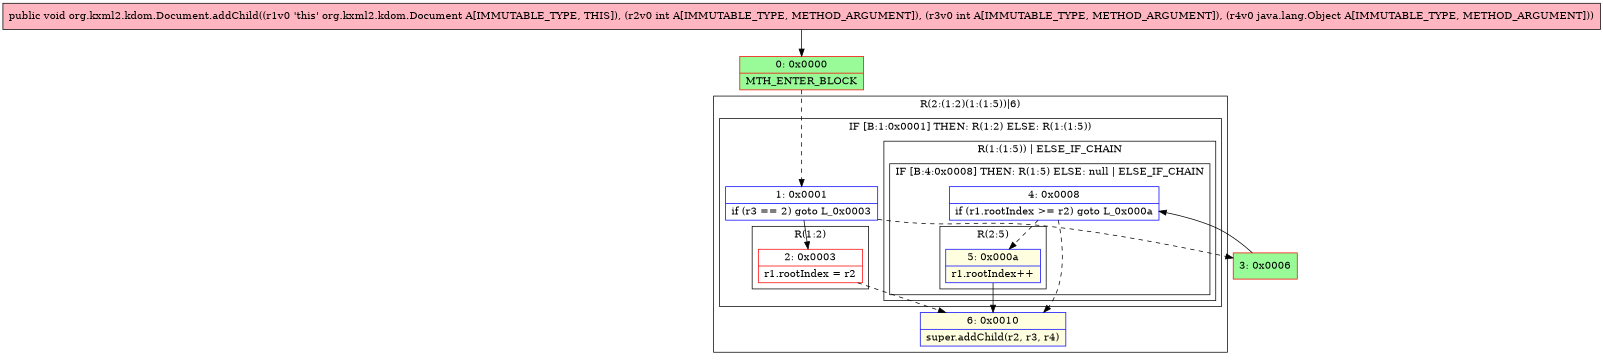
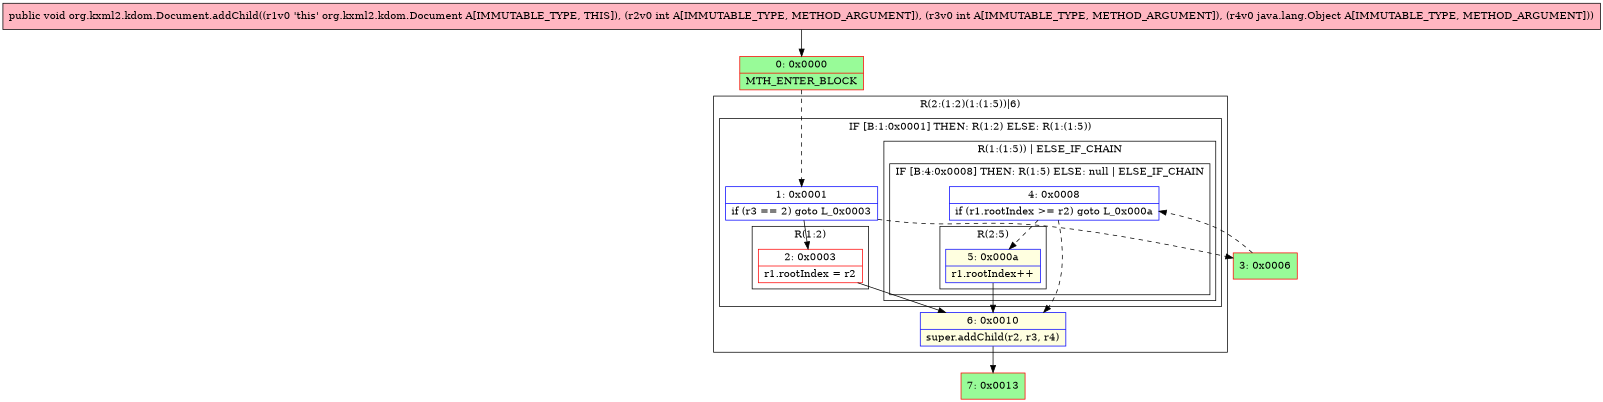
edge "3: 0x0006" -> "4: 0x0008": style solid -> dashed
edge "2: 0x0003" -> "6: 0x0010": style dashed -> solid
node "7: 0x0013": added
